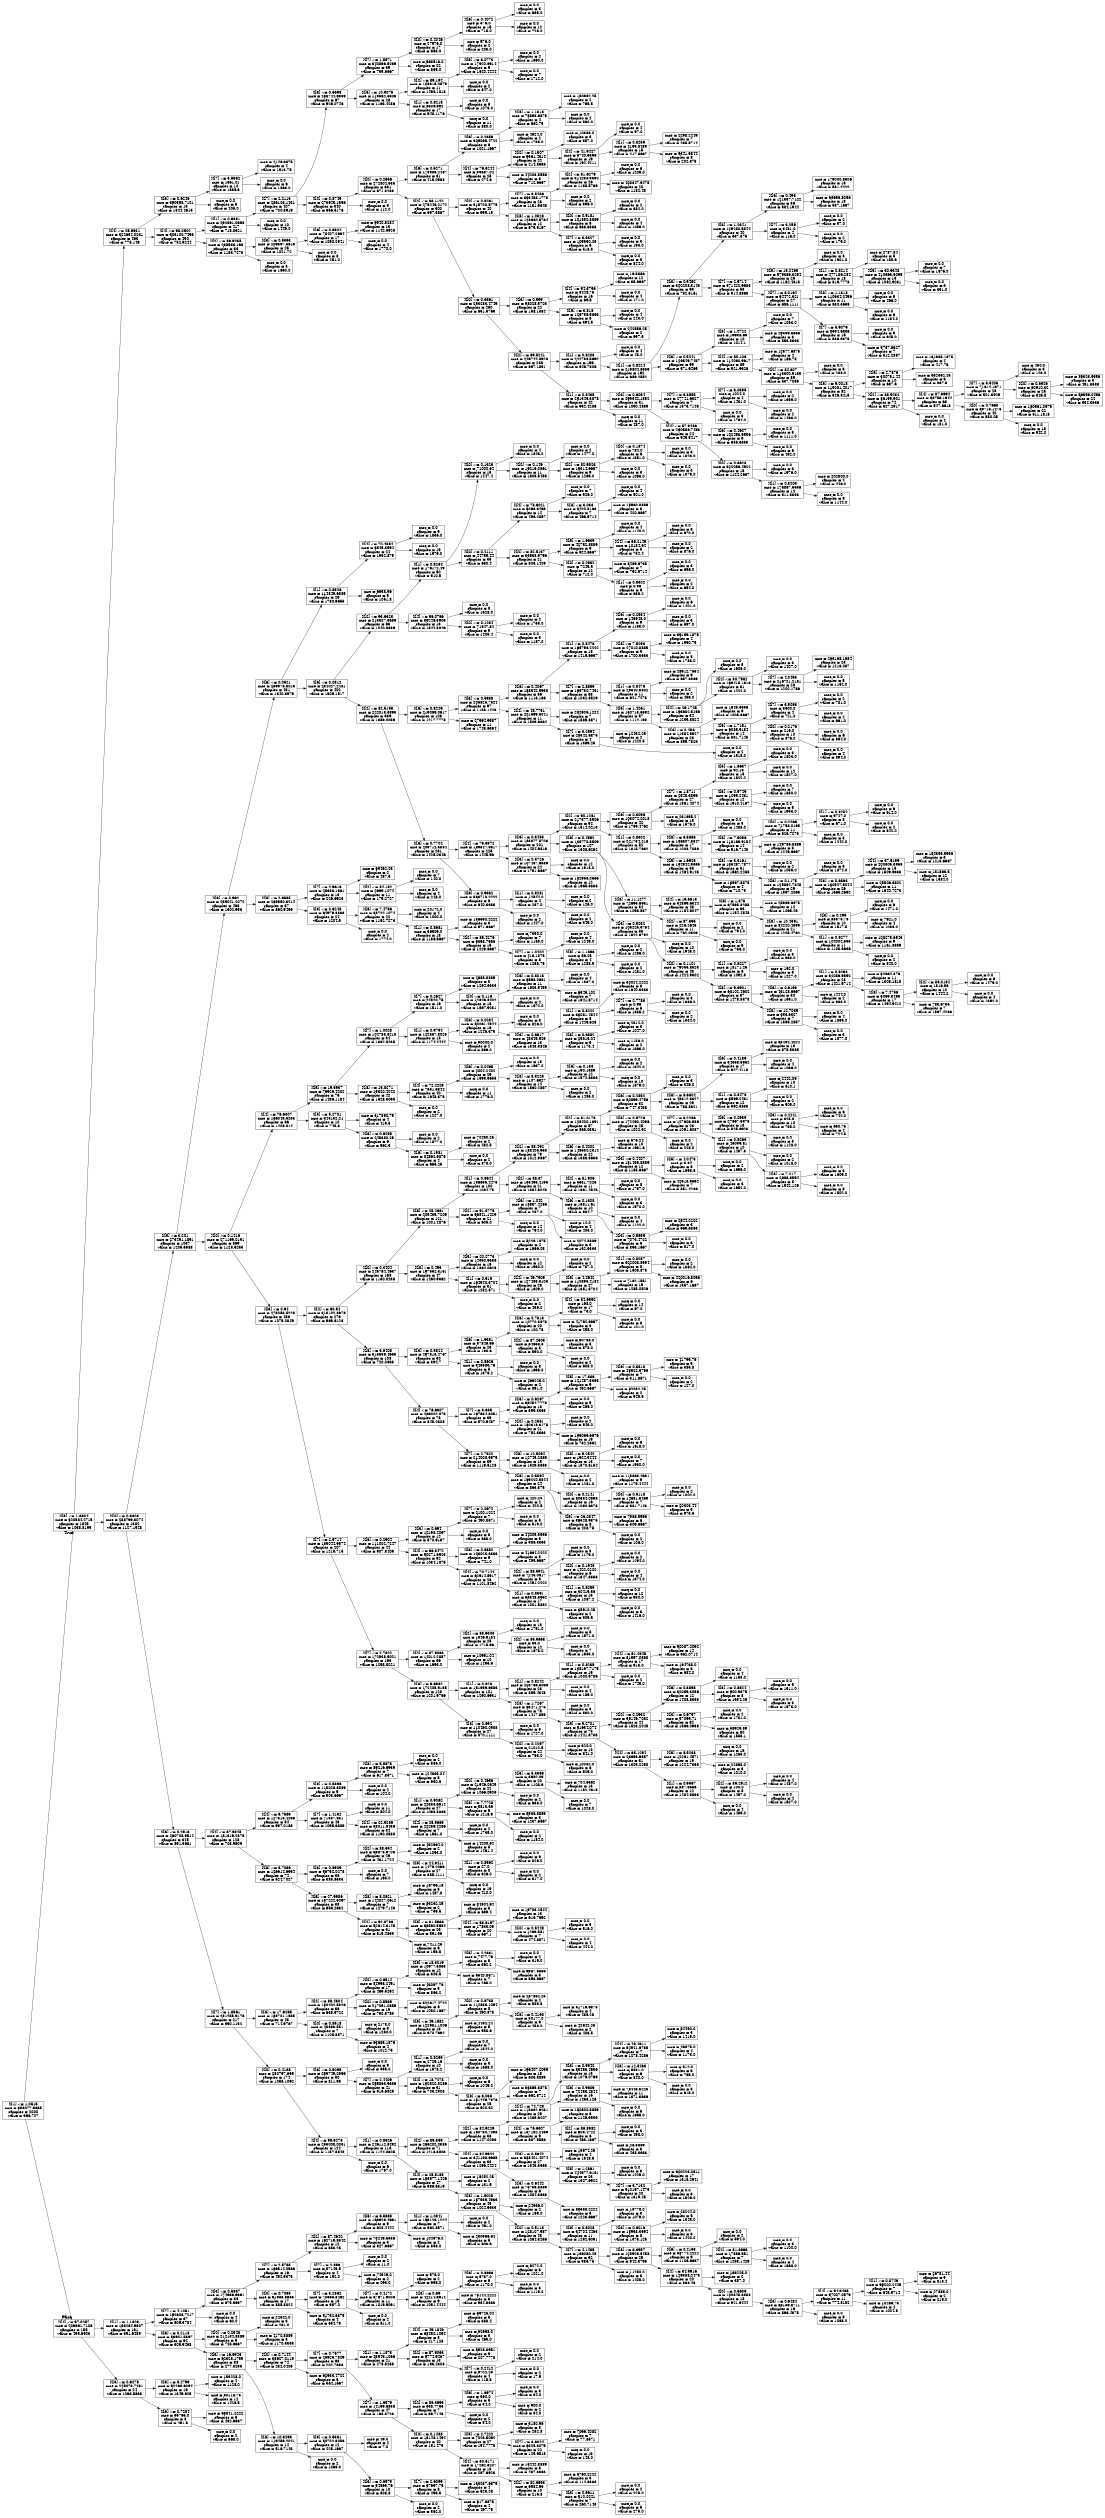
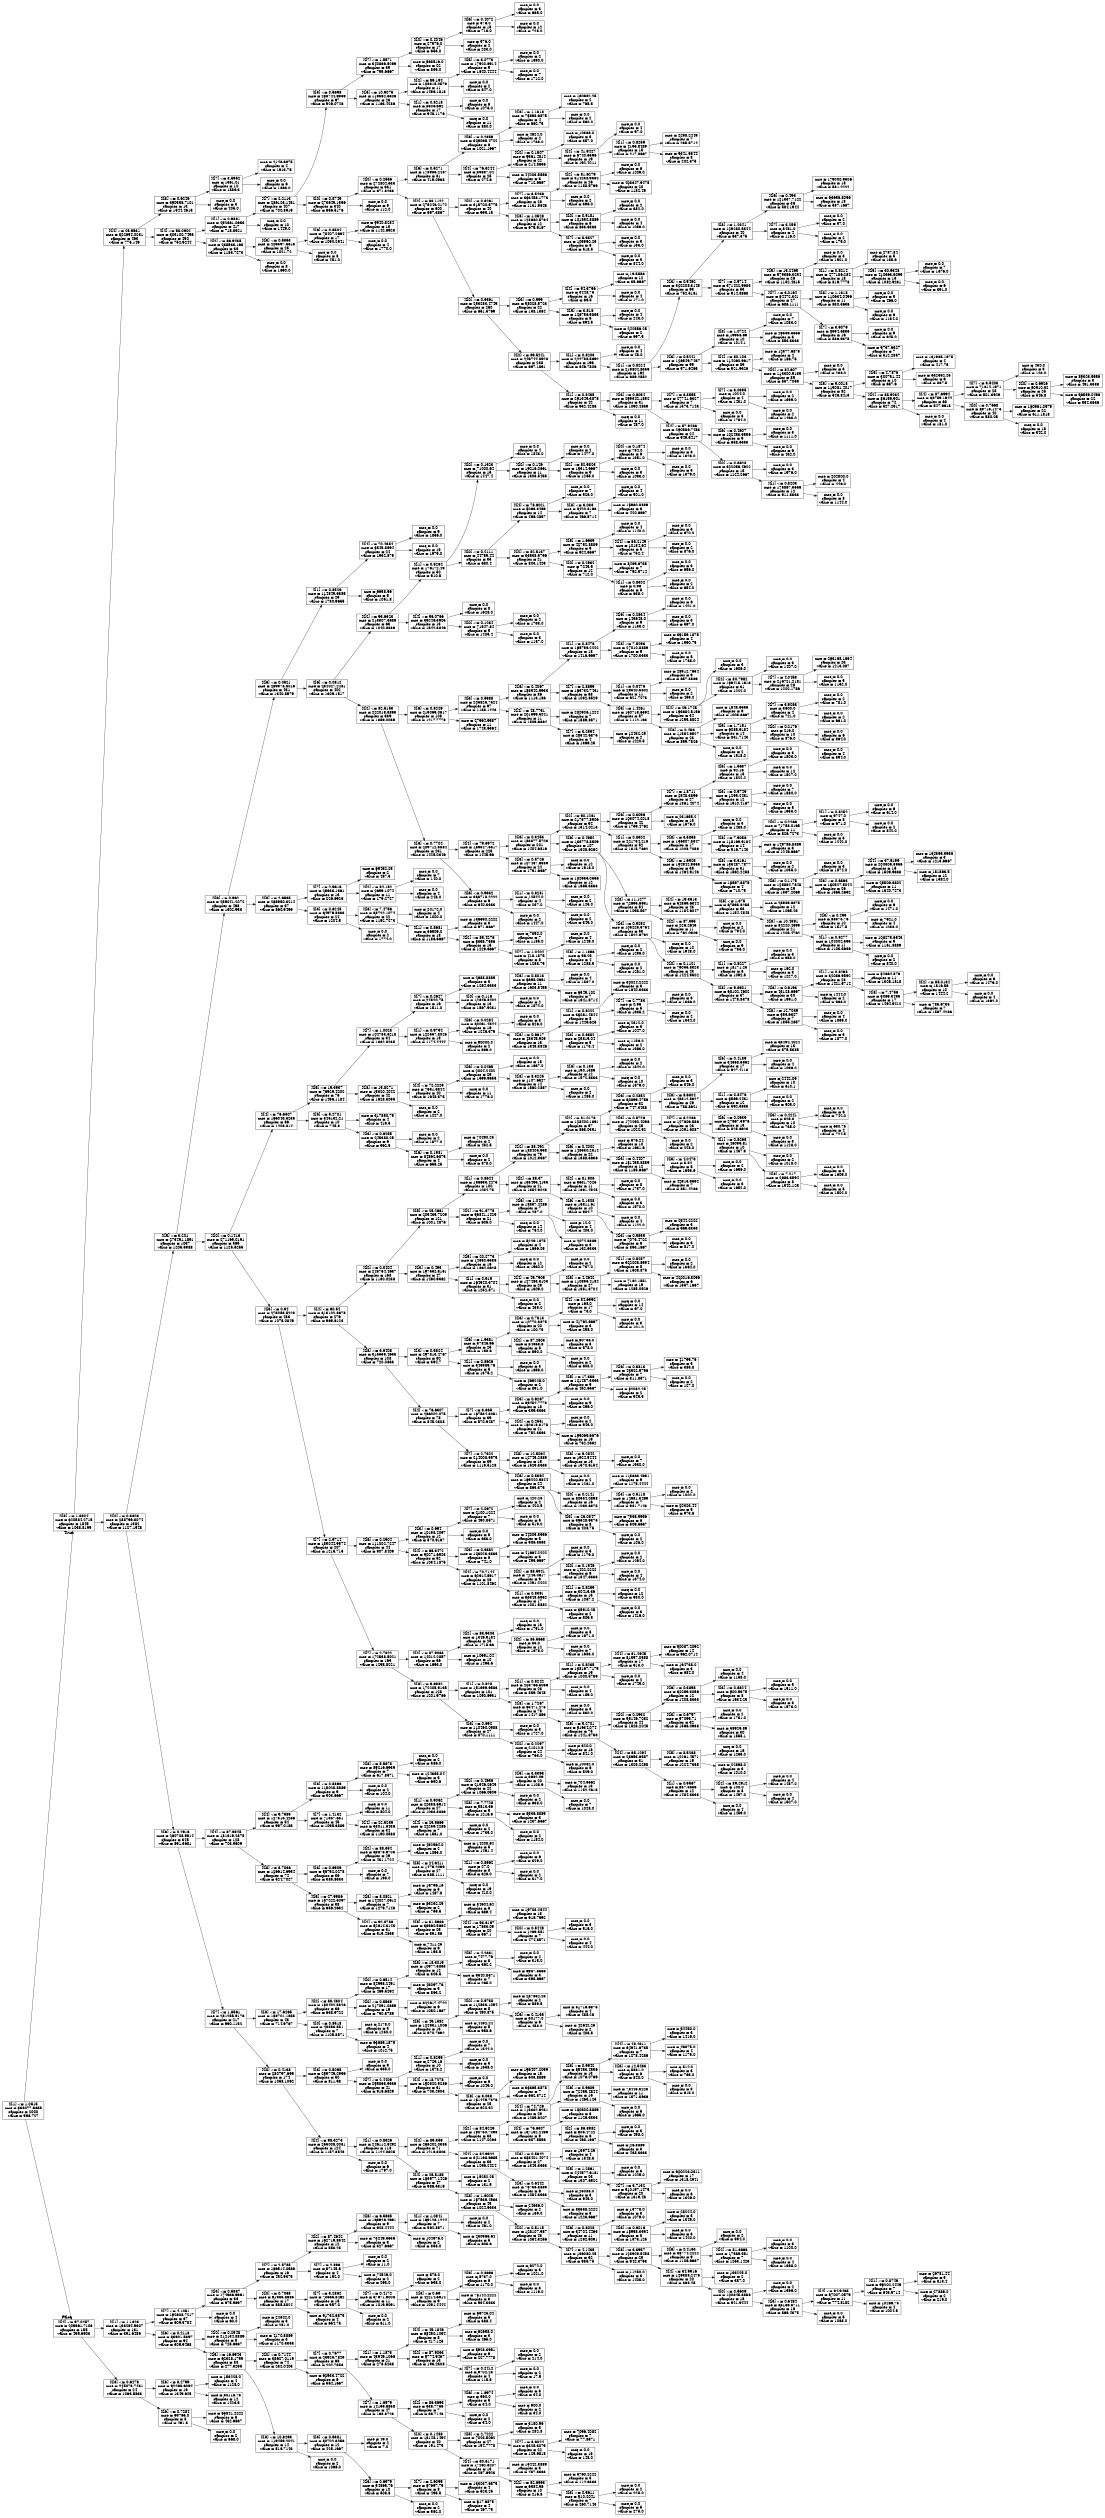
edge "X[7] <= 3.2594 mse = 28342.6875 samples = 4 value = 1369.25" -> "mse = 0.0 samples = 2 value = 1518.0": now "X[6] <= 0.456 mse = 11554.9527 samples = 23 value = 899.7826" -> "mse = 0.0 samples = 2 value = 1518.0"
node "mse = 0.0 samples = 6 value = 1618.0": removed
node "mse = 25088.0 samples = 3 value = 945.0": added
node "mse = 0.0 samples = 2 value = 1366.0": added
